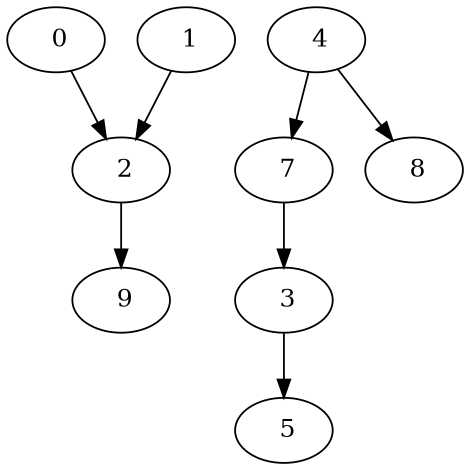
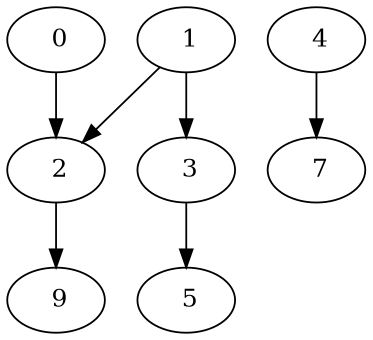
node "8": removed
edge "7" -> "3": now "1" -> "3"
